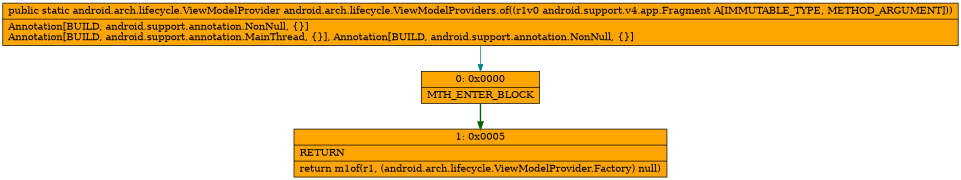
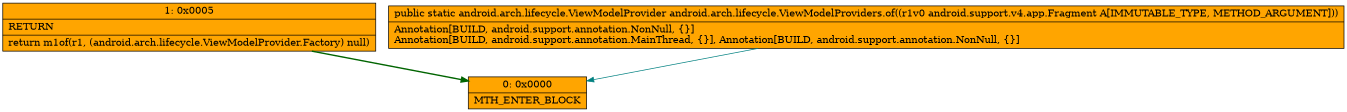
edge "0: 0x0000" -> "1: 0x0005": reversed
